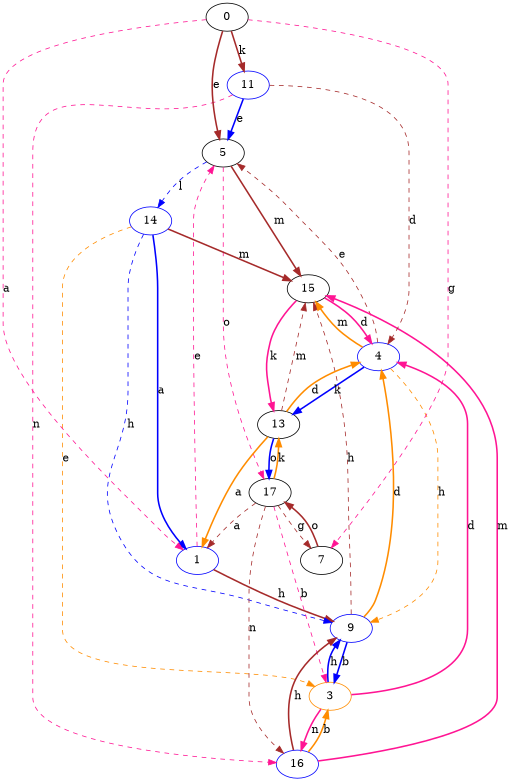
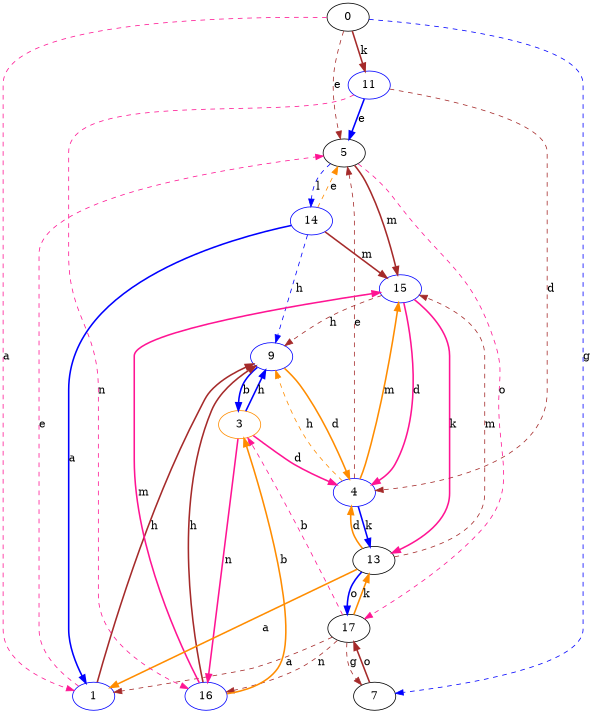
edge "0" -> "5": style bold -> dashed
edge "0" -> "7": color deeppink -> blue
node "15": color black -> blue
edge "9" -> "15": reversed
edge "14" -> "3": now "14" -> "5"
